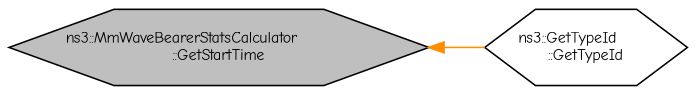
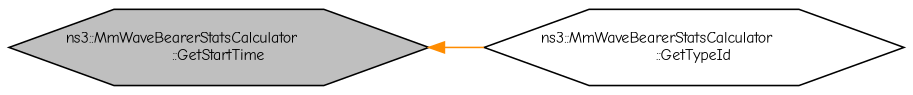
node "ns3::GetTypeId ::GetTypeId": label "ns3::GetTypeId ::GetTypeId" -> "ns3::MmWaveBearerStatsCalculator ::GetTypeId"
